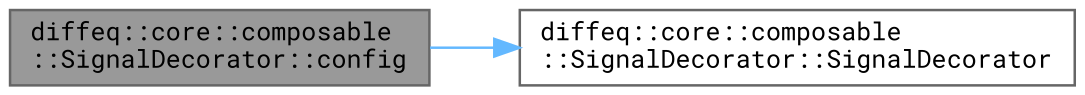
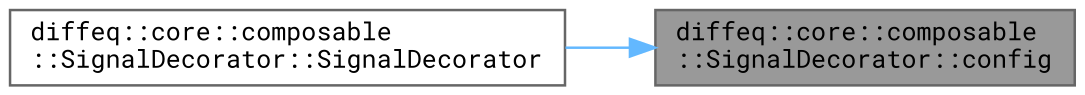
edge "diffeq::core::composable ::SignalDecorator::config" -> "diffeq::core::composable ::SignalDecorator::SignalDecorator": reversed
